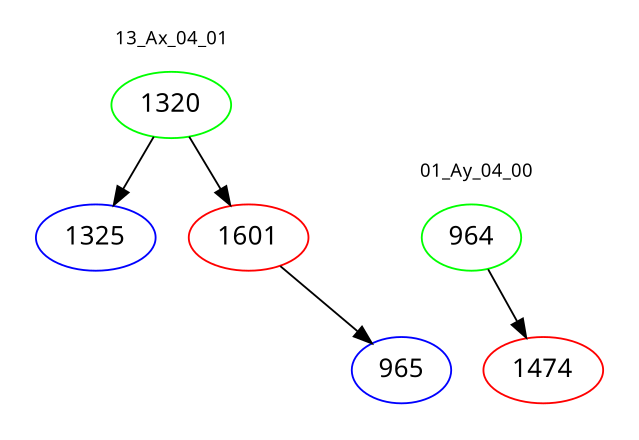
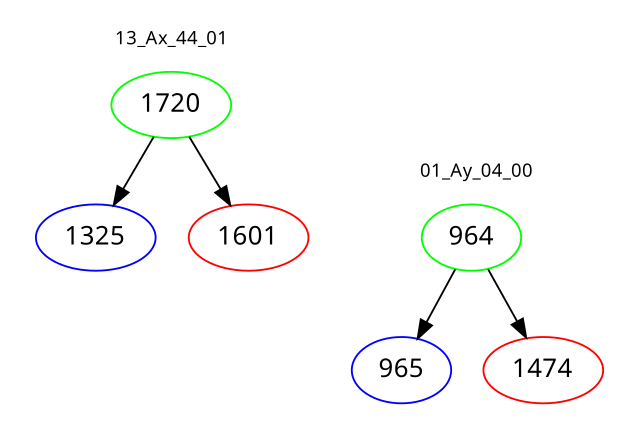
cluster "13_Ax_04_01": label "13_Ax_04_01" -> "13_Ax_44_01"
node "1320": label "1320" -> "1720"
edge "1601" -> "965": now "964" -> "965"
